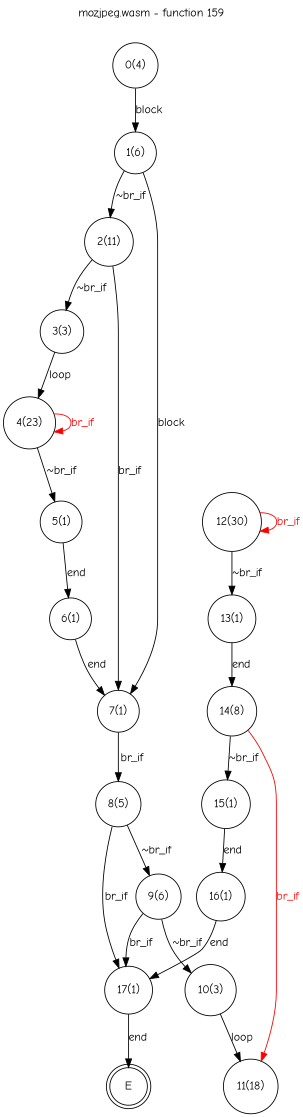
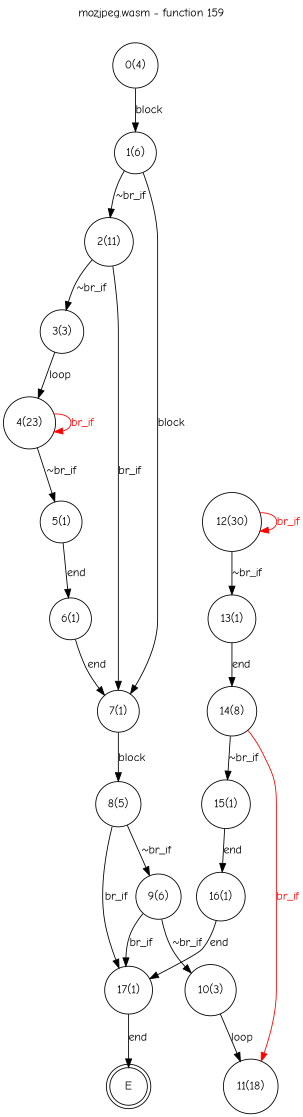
edge "7(1)" -> "8(5)": label "br_if" -> "block"
